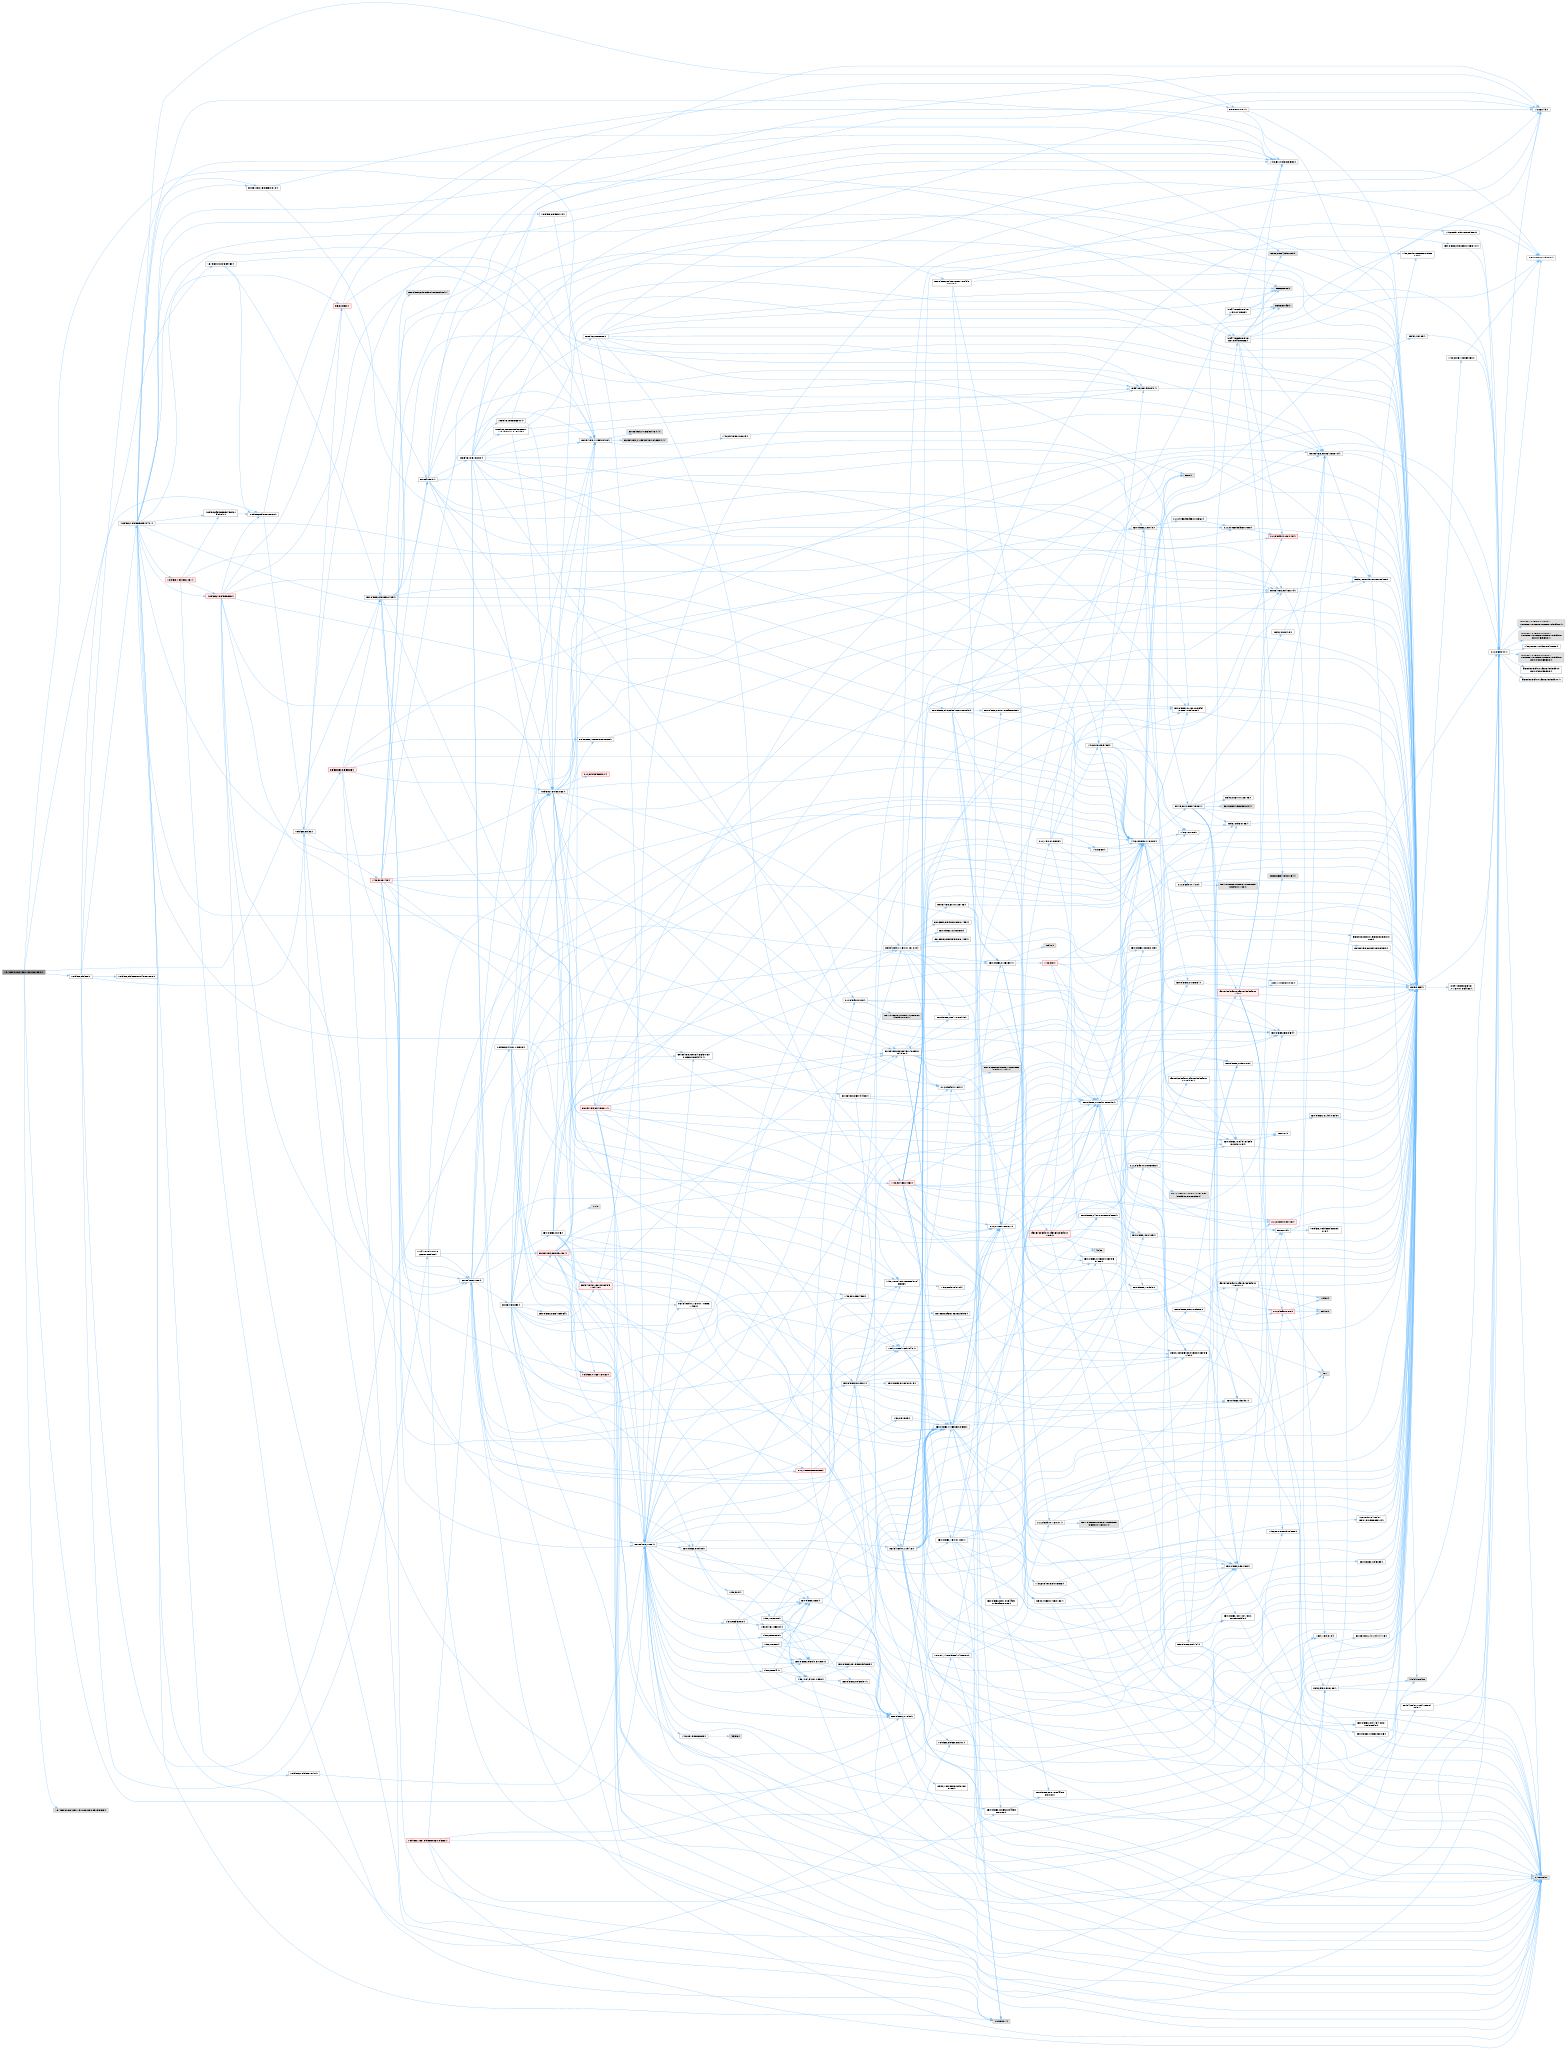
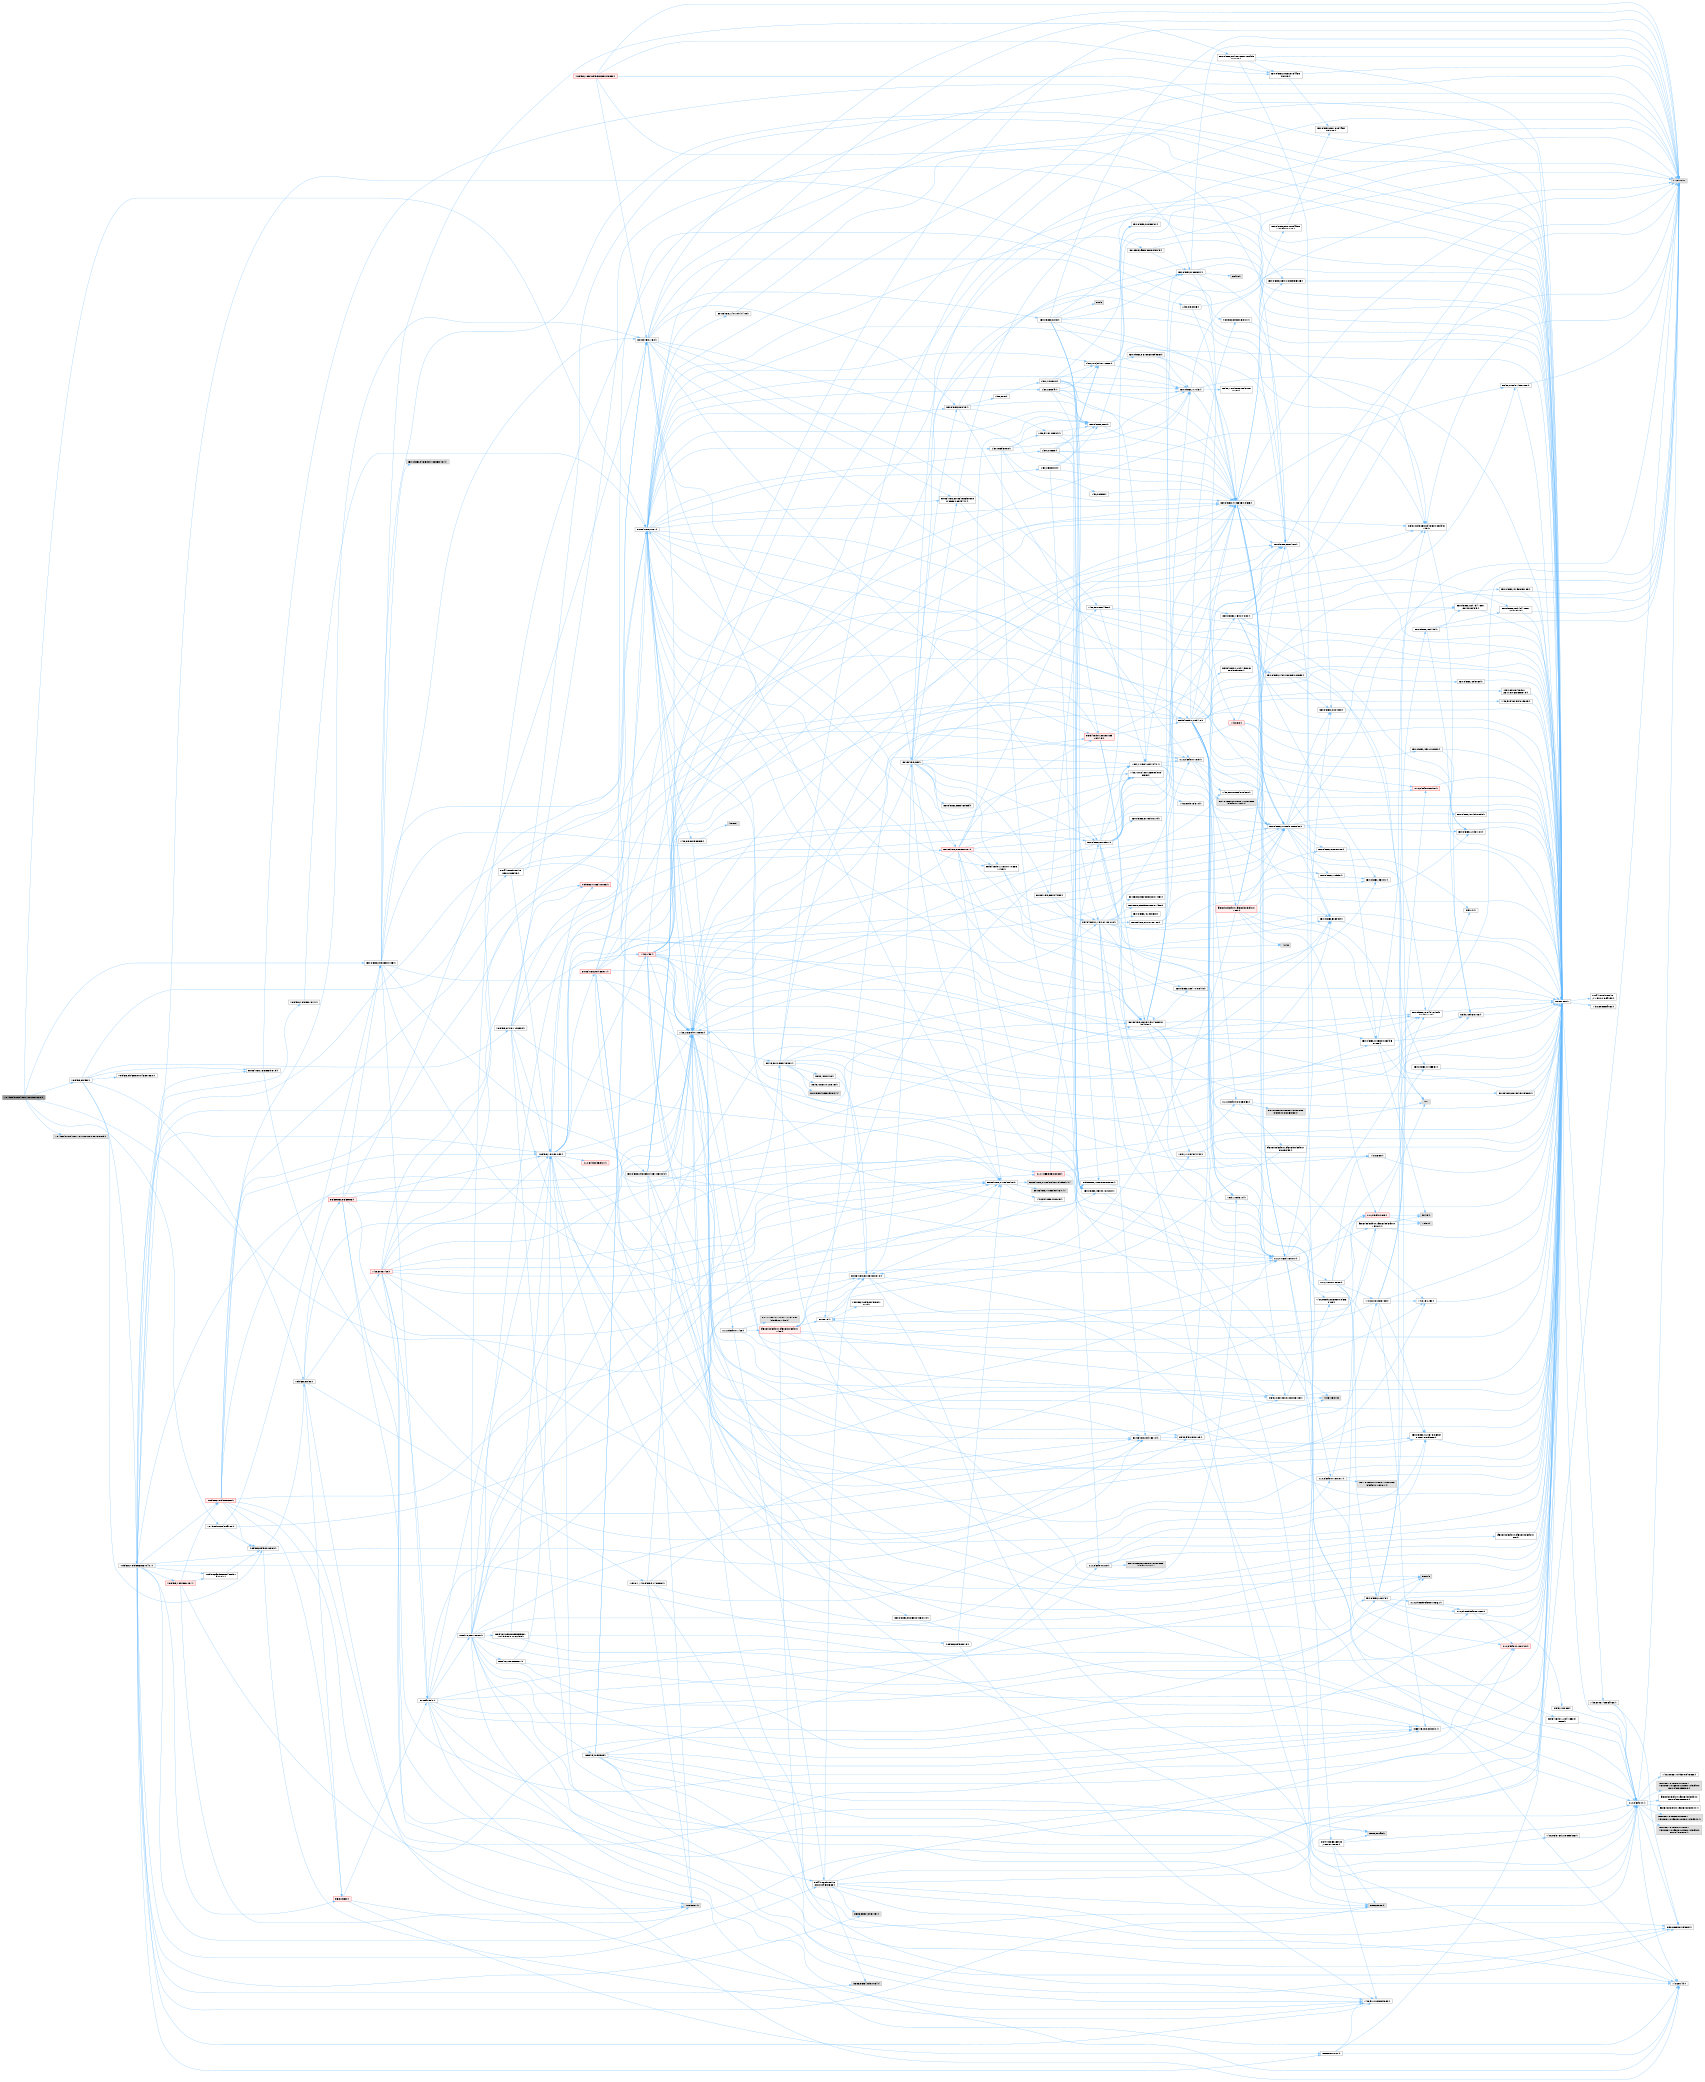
node "Algo/Rotate.h": added
edge "Containers/Set.h" -> "Containers/ContainersFwd.h": reversed
node "Serialization/ArchiveSave PackageData.h": added
edge "Misc/CoreMisc.h" -> "Templates/Function.h": added
node "Misc/CoreDefines.h": added
node "Misc/StringBuilder.h": label "Misc/StringBuilder.h" -> "Misc/Algo.h"
node "Serialization/Constructible Archive.h": label "Serialization/Constructible Archive.h" -> "Serialization/Structured Archive.h"
